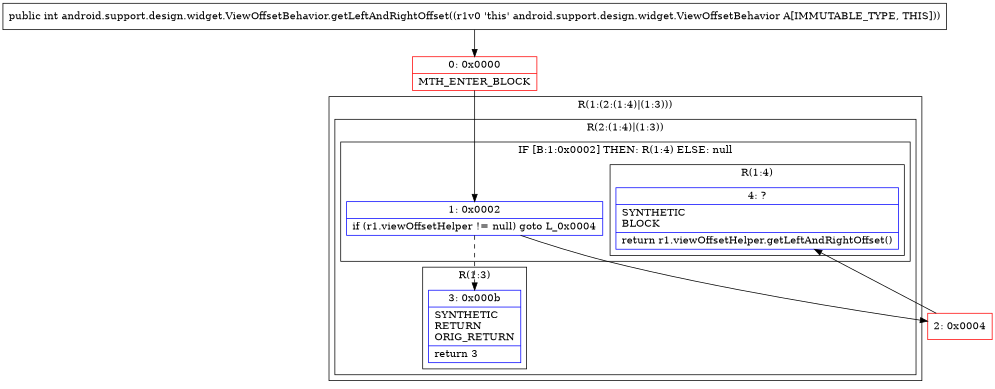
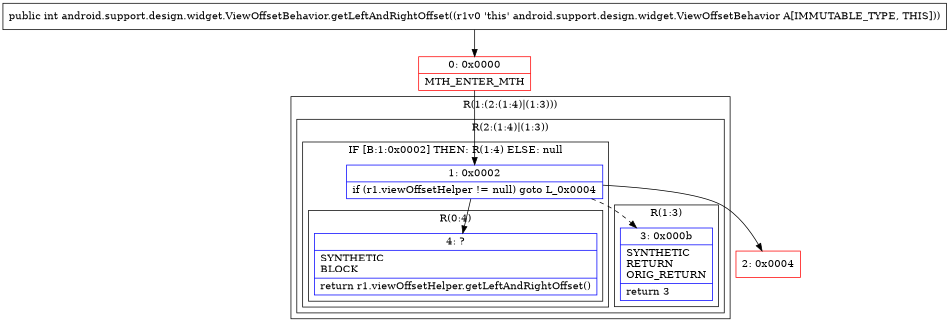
node "0: 0x0000": text "MTH_ENTER_BLOCK" -> "MTH_ENTER_MTH"
cluster "R(1:4)": label "R(1:4)" -> "R(0:4)"
edge "2: 0x0004" -> "4: ?": now "1: 0x0002" -> "4: ?"
